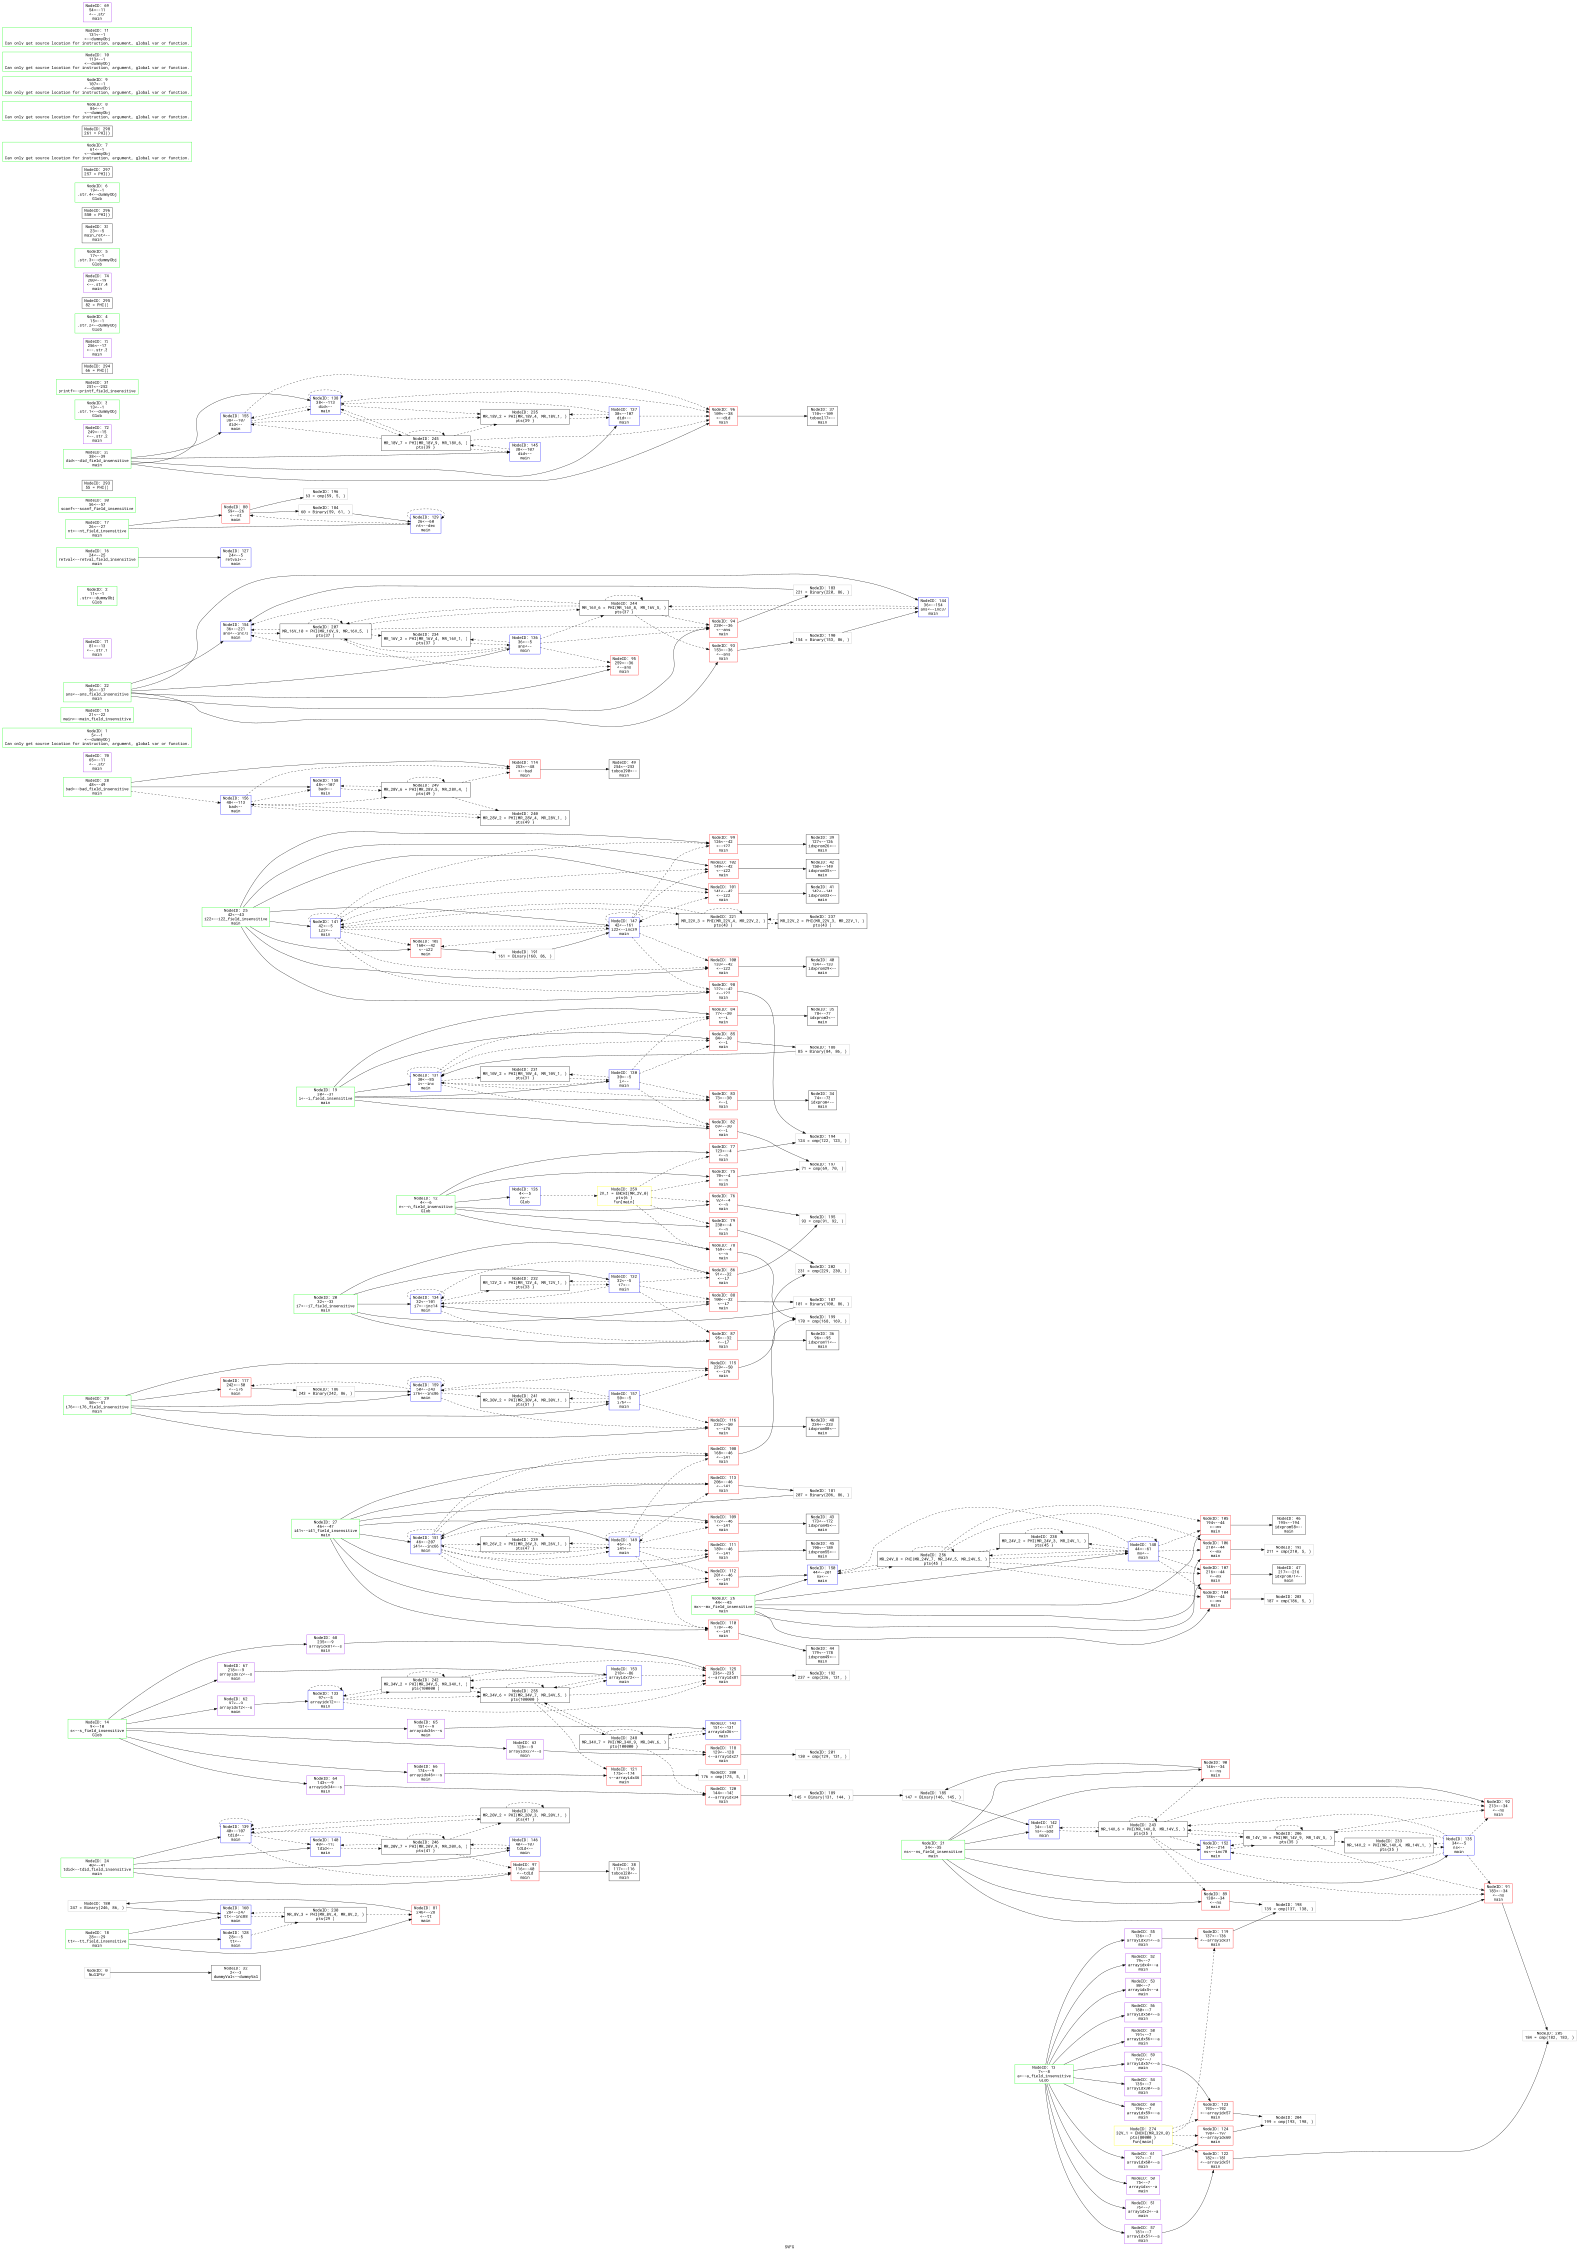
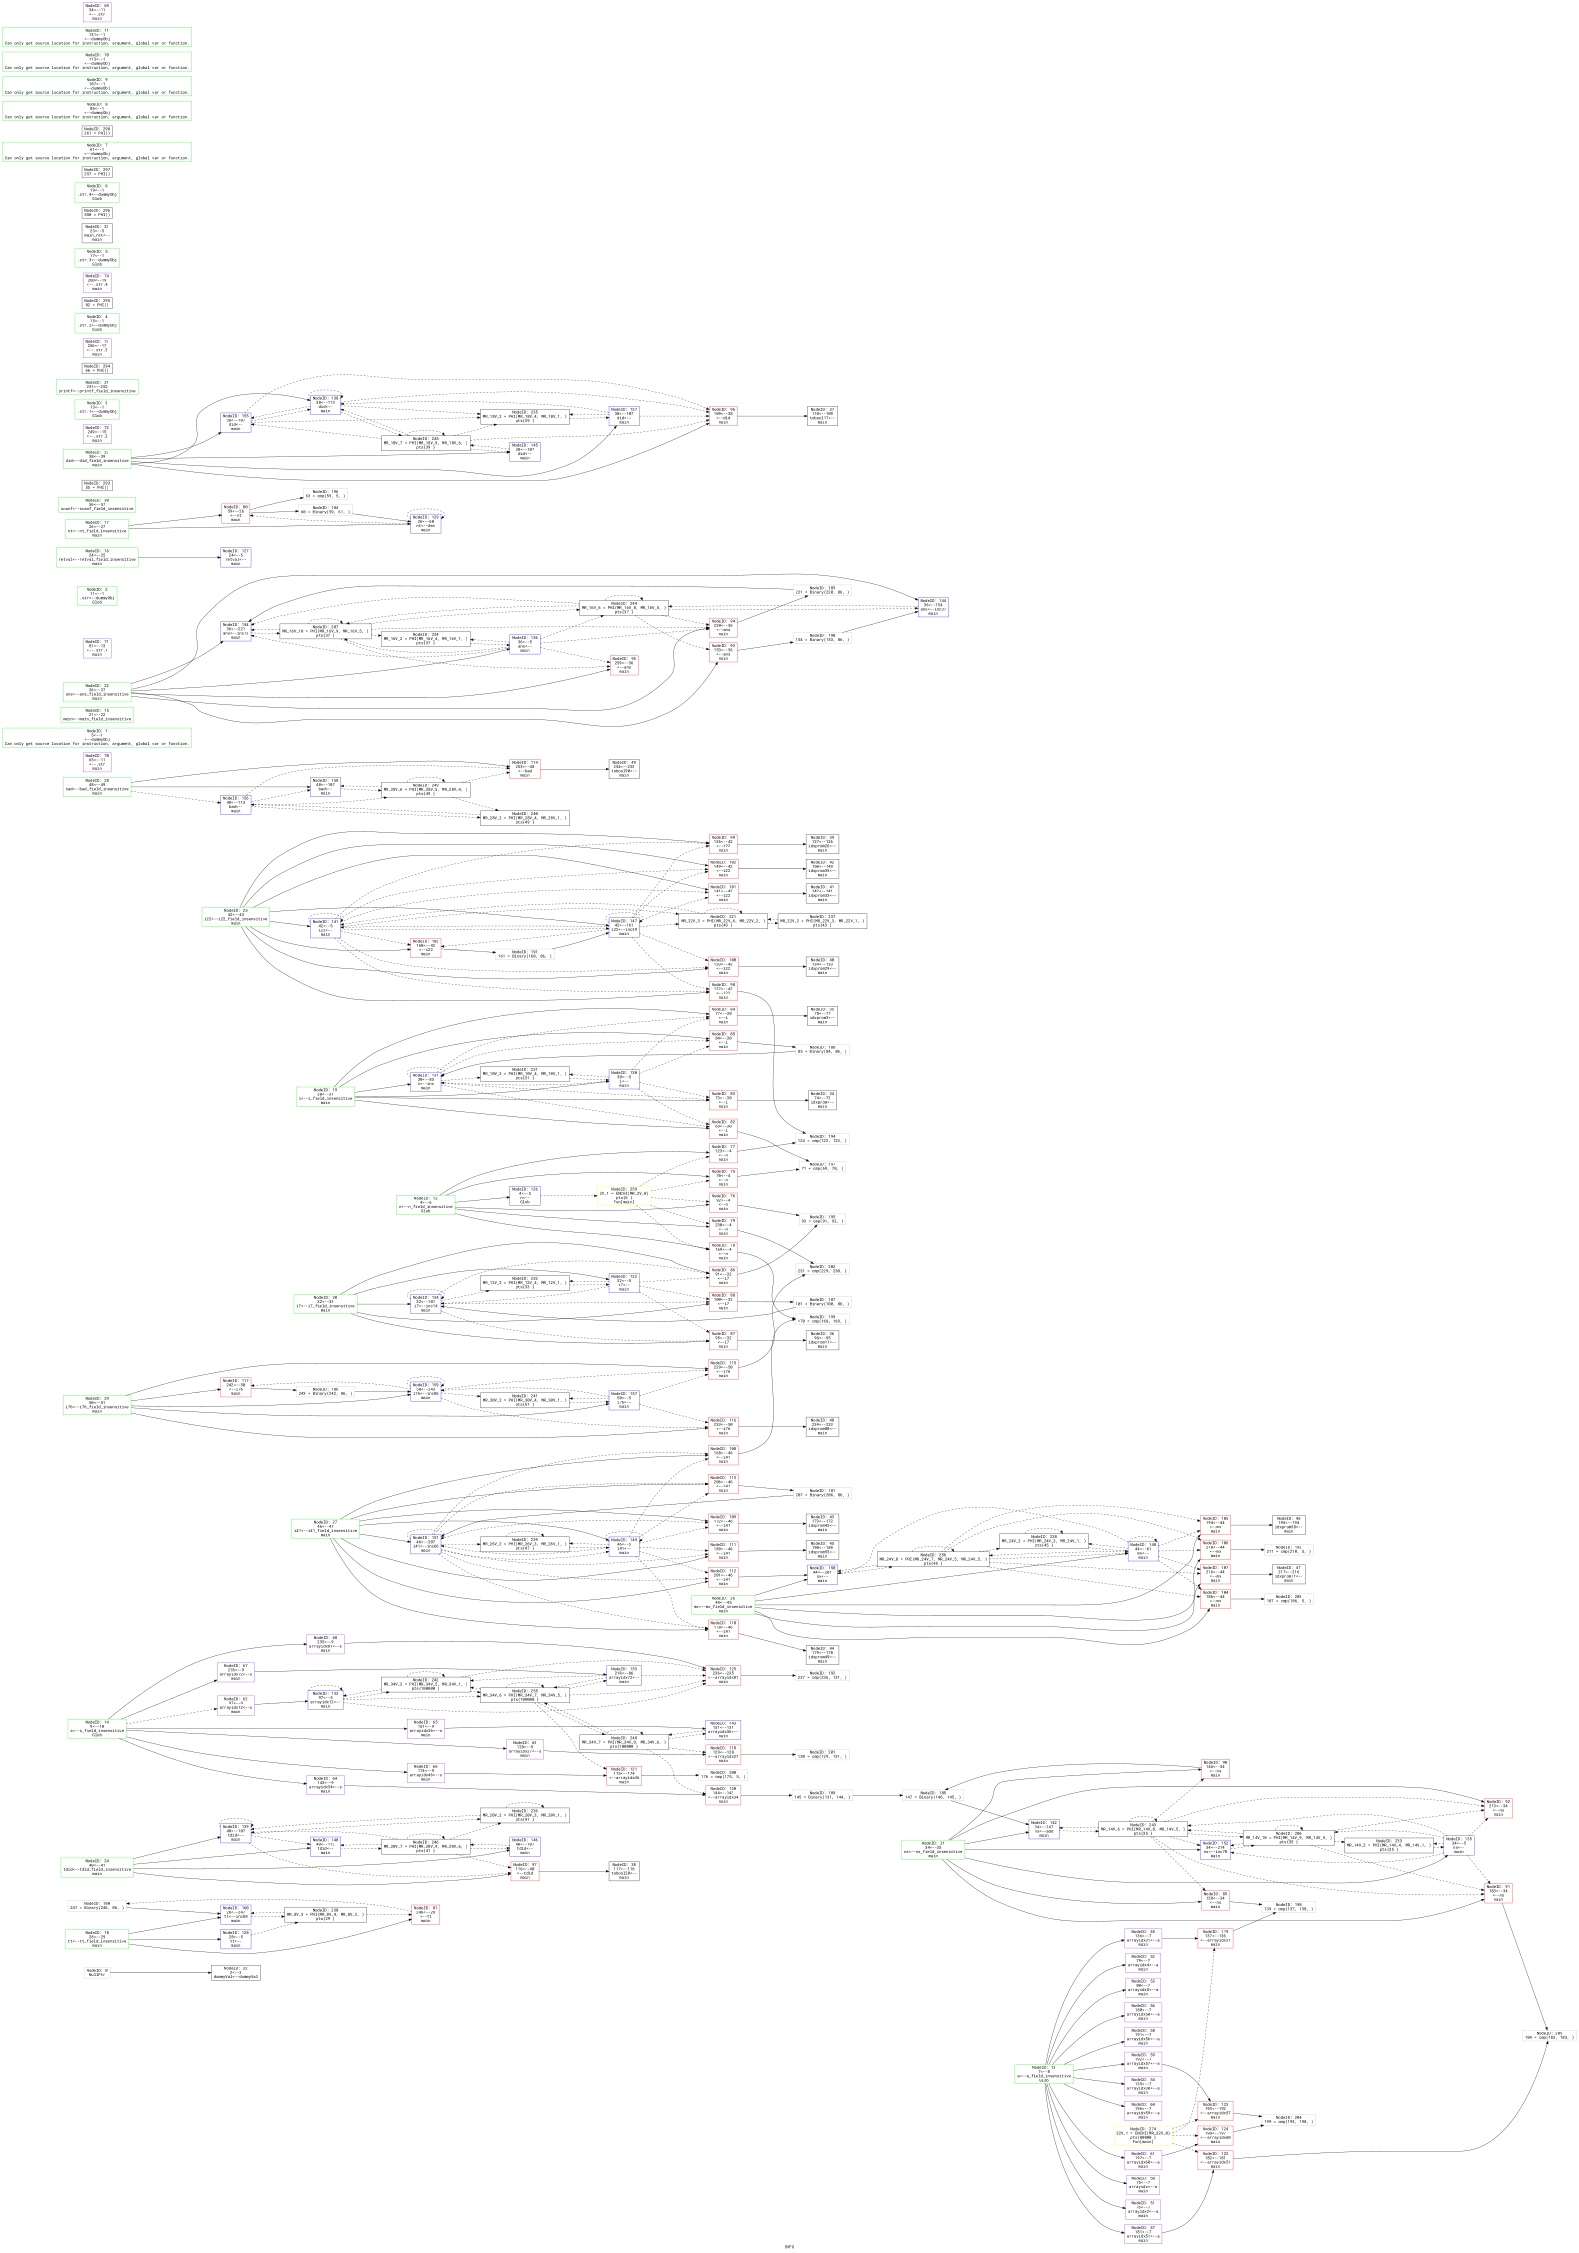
edge "NodeID: 14" -> "NodeID: 62": style solid -> dashed
edge "NodeID: 81" -> "NodeID: 180": style solid -> dashed
